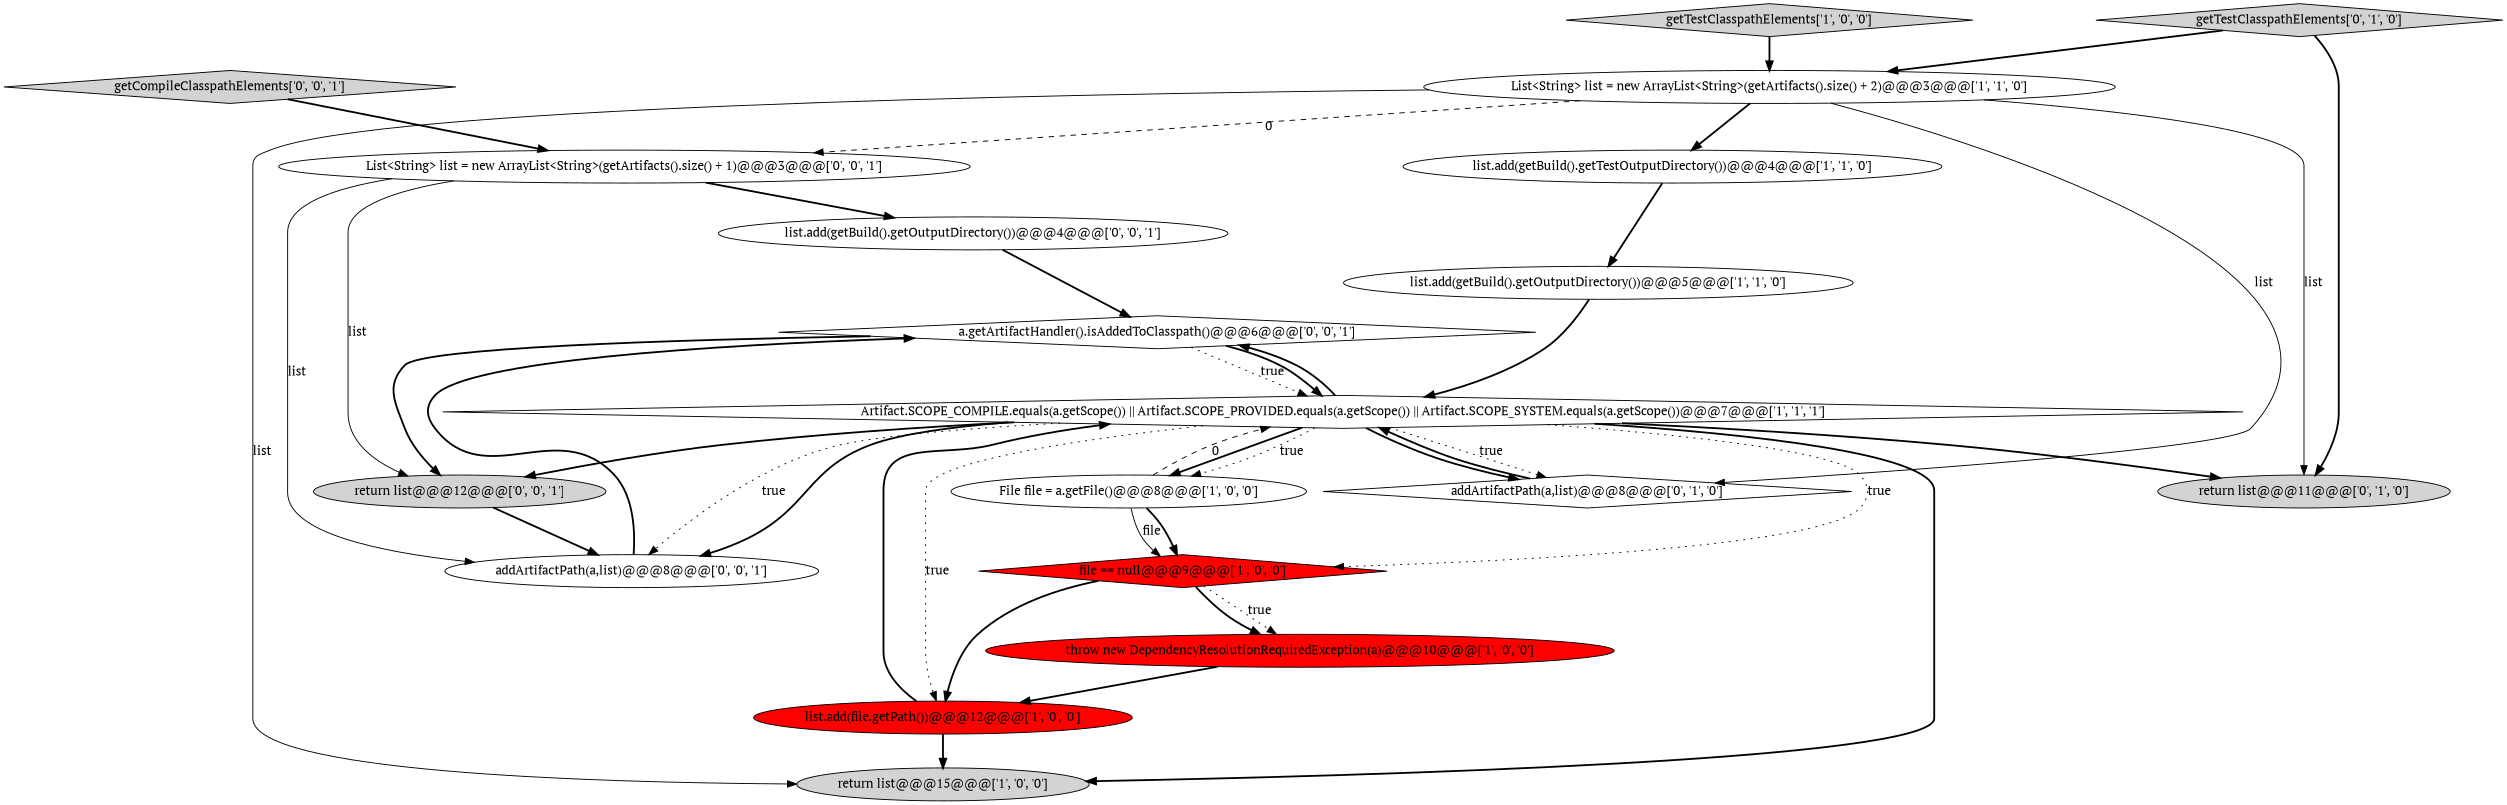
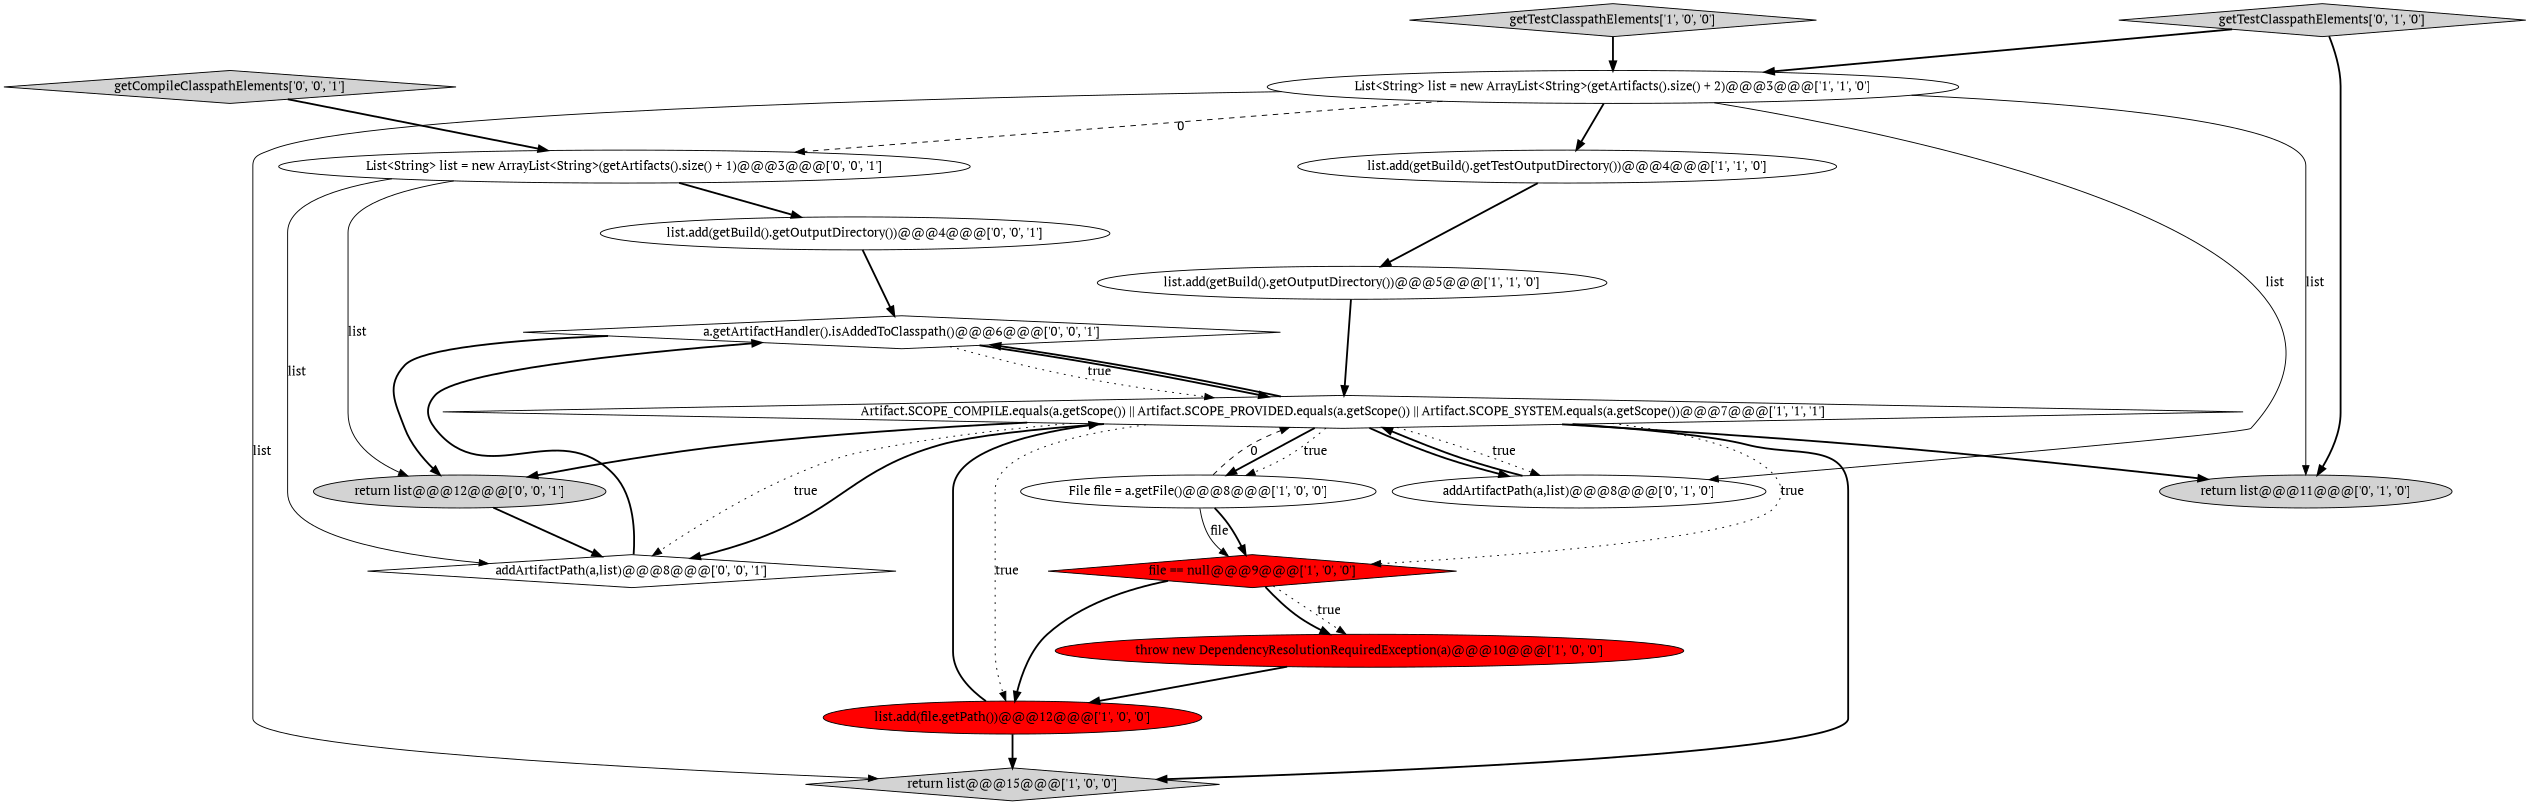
node "addArtifactPath(a,list)@@@8@@@['0', '1', '0']": shape diamond -> ellipse
node "addArtifactPath(a,list)@@@8@@@['0', '0', '1']": shape ellipse -> diamond
node "return list@@@15@@@['1', '0', '0']": shape ellipse -> diamond
